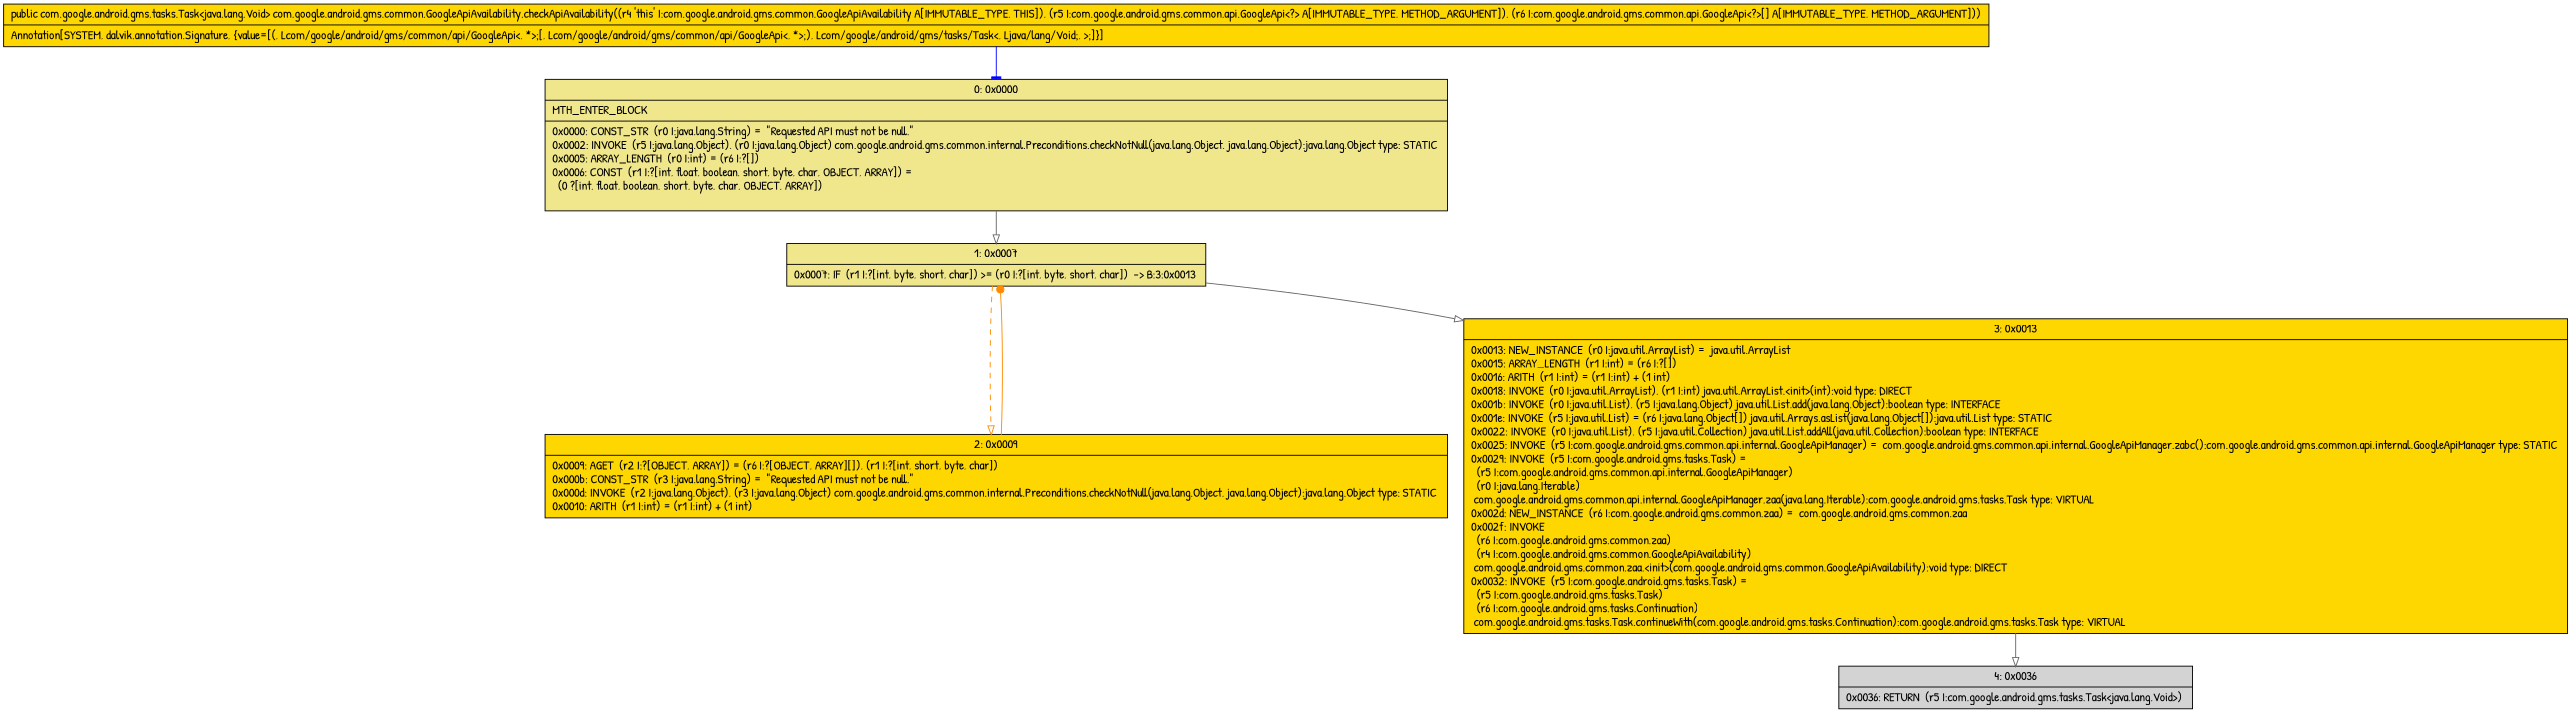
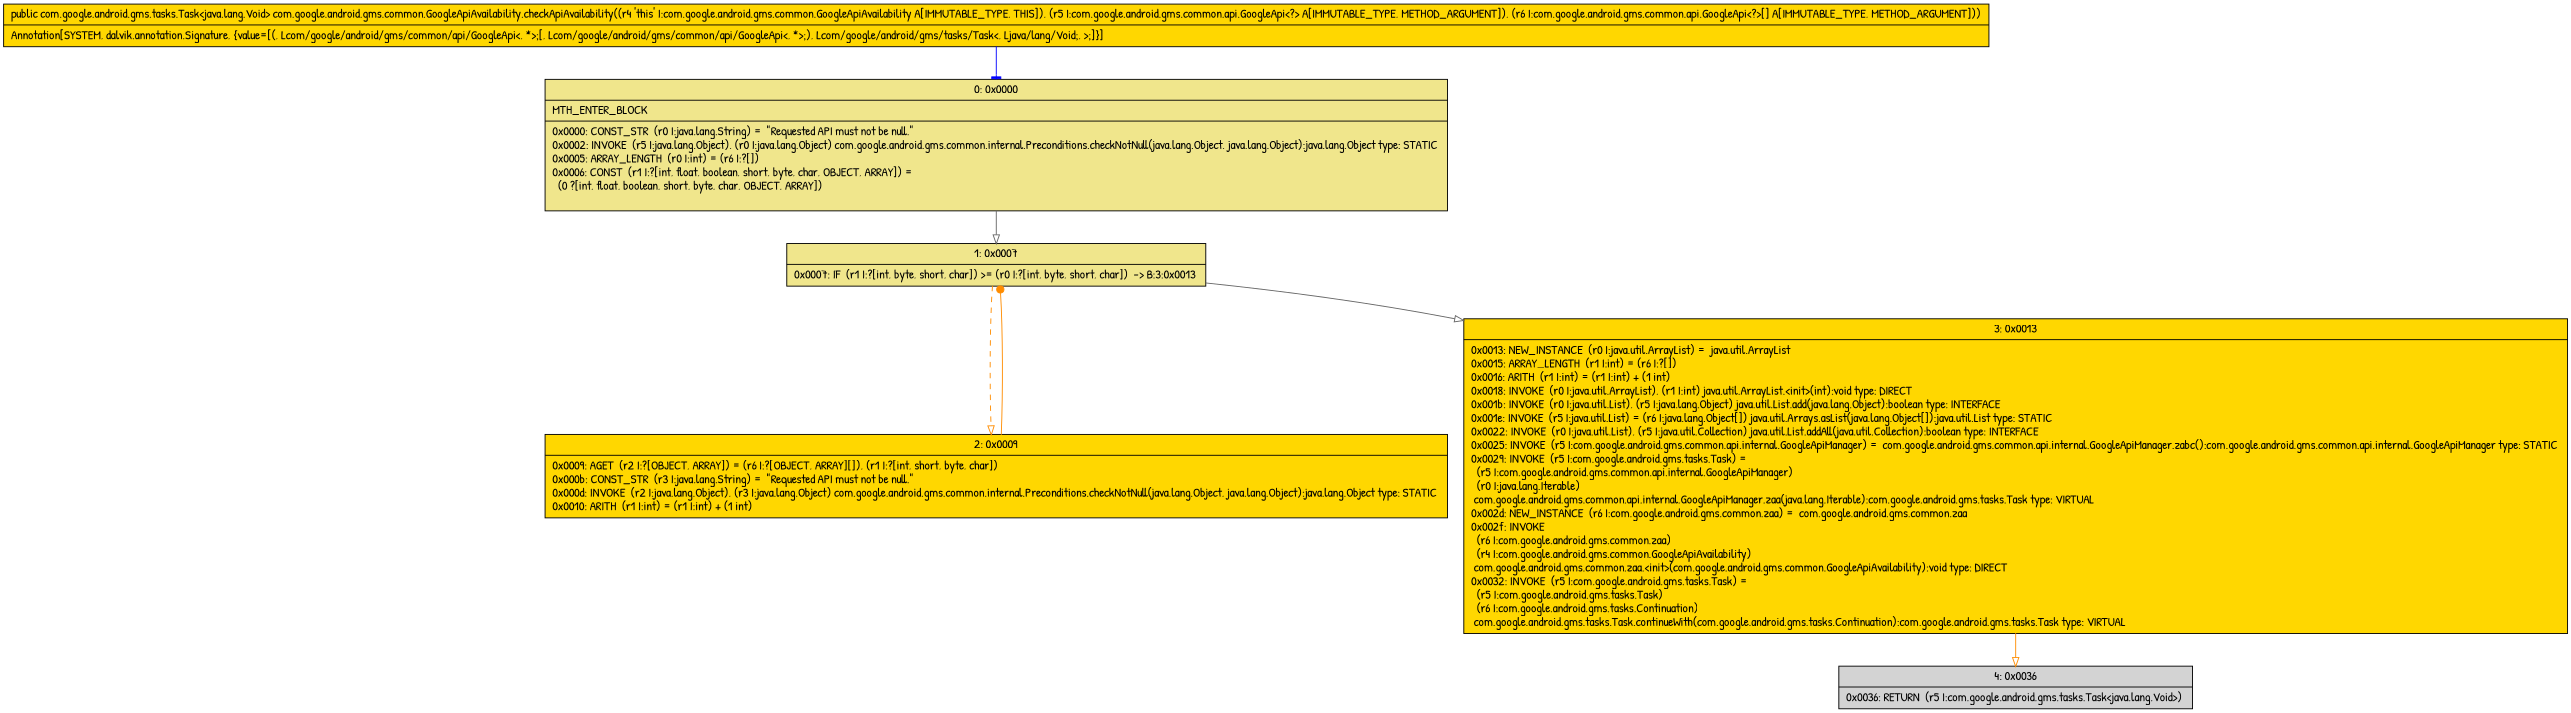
edge "3: 0x0013" -> "4: 0x0036": color gray40 -> darkorange
